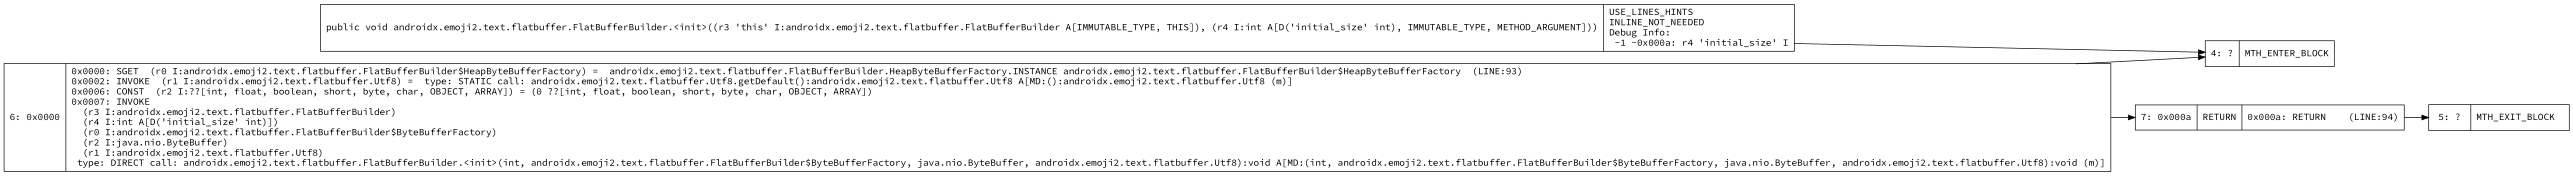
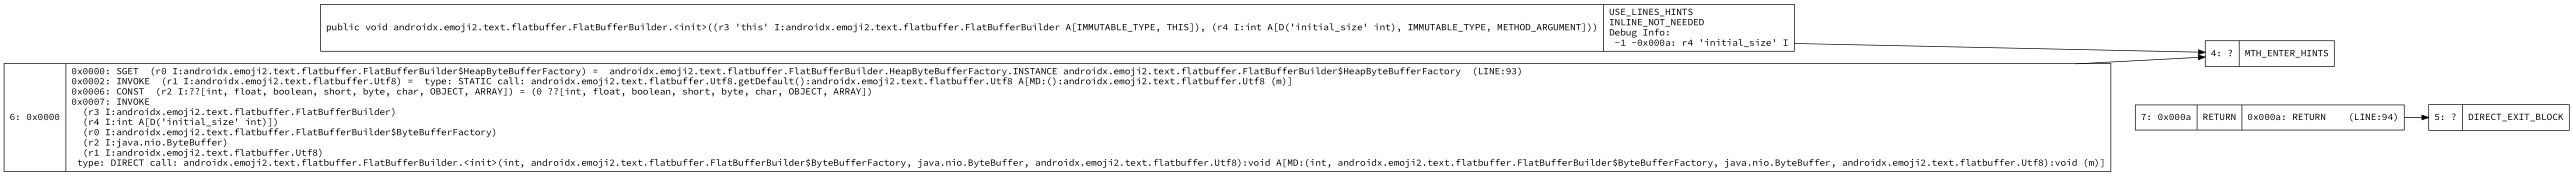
node "4: ?": text "MTH_ENTER_BLOCK" -> "MTH_ENTER_HINTS"
edge "6: 0x0000" -> "7: 0x000a": removed
node "5: ?": text "MTH_EXIT_BLOCK" -> "DIRECT_EXIT_BLOCK"
